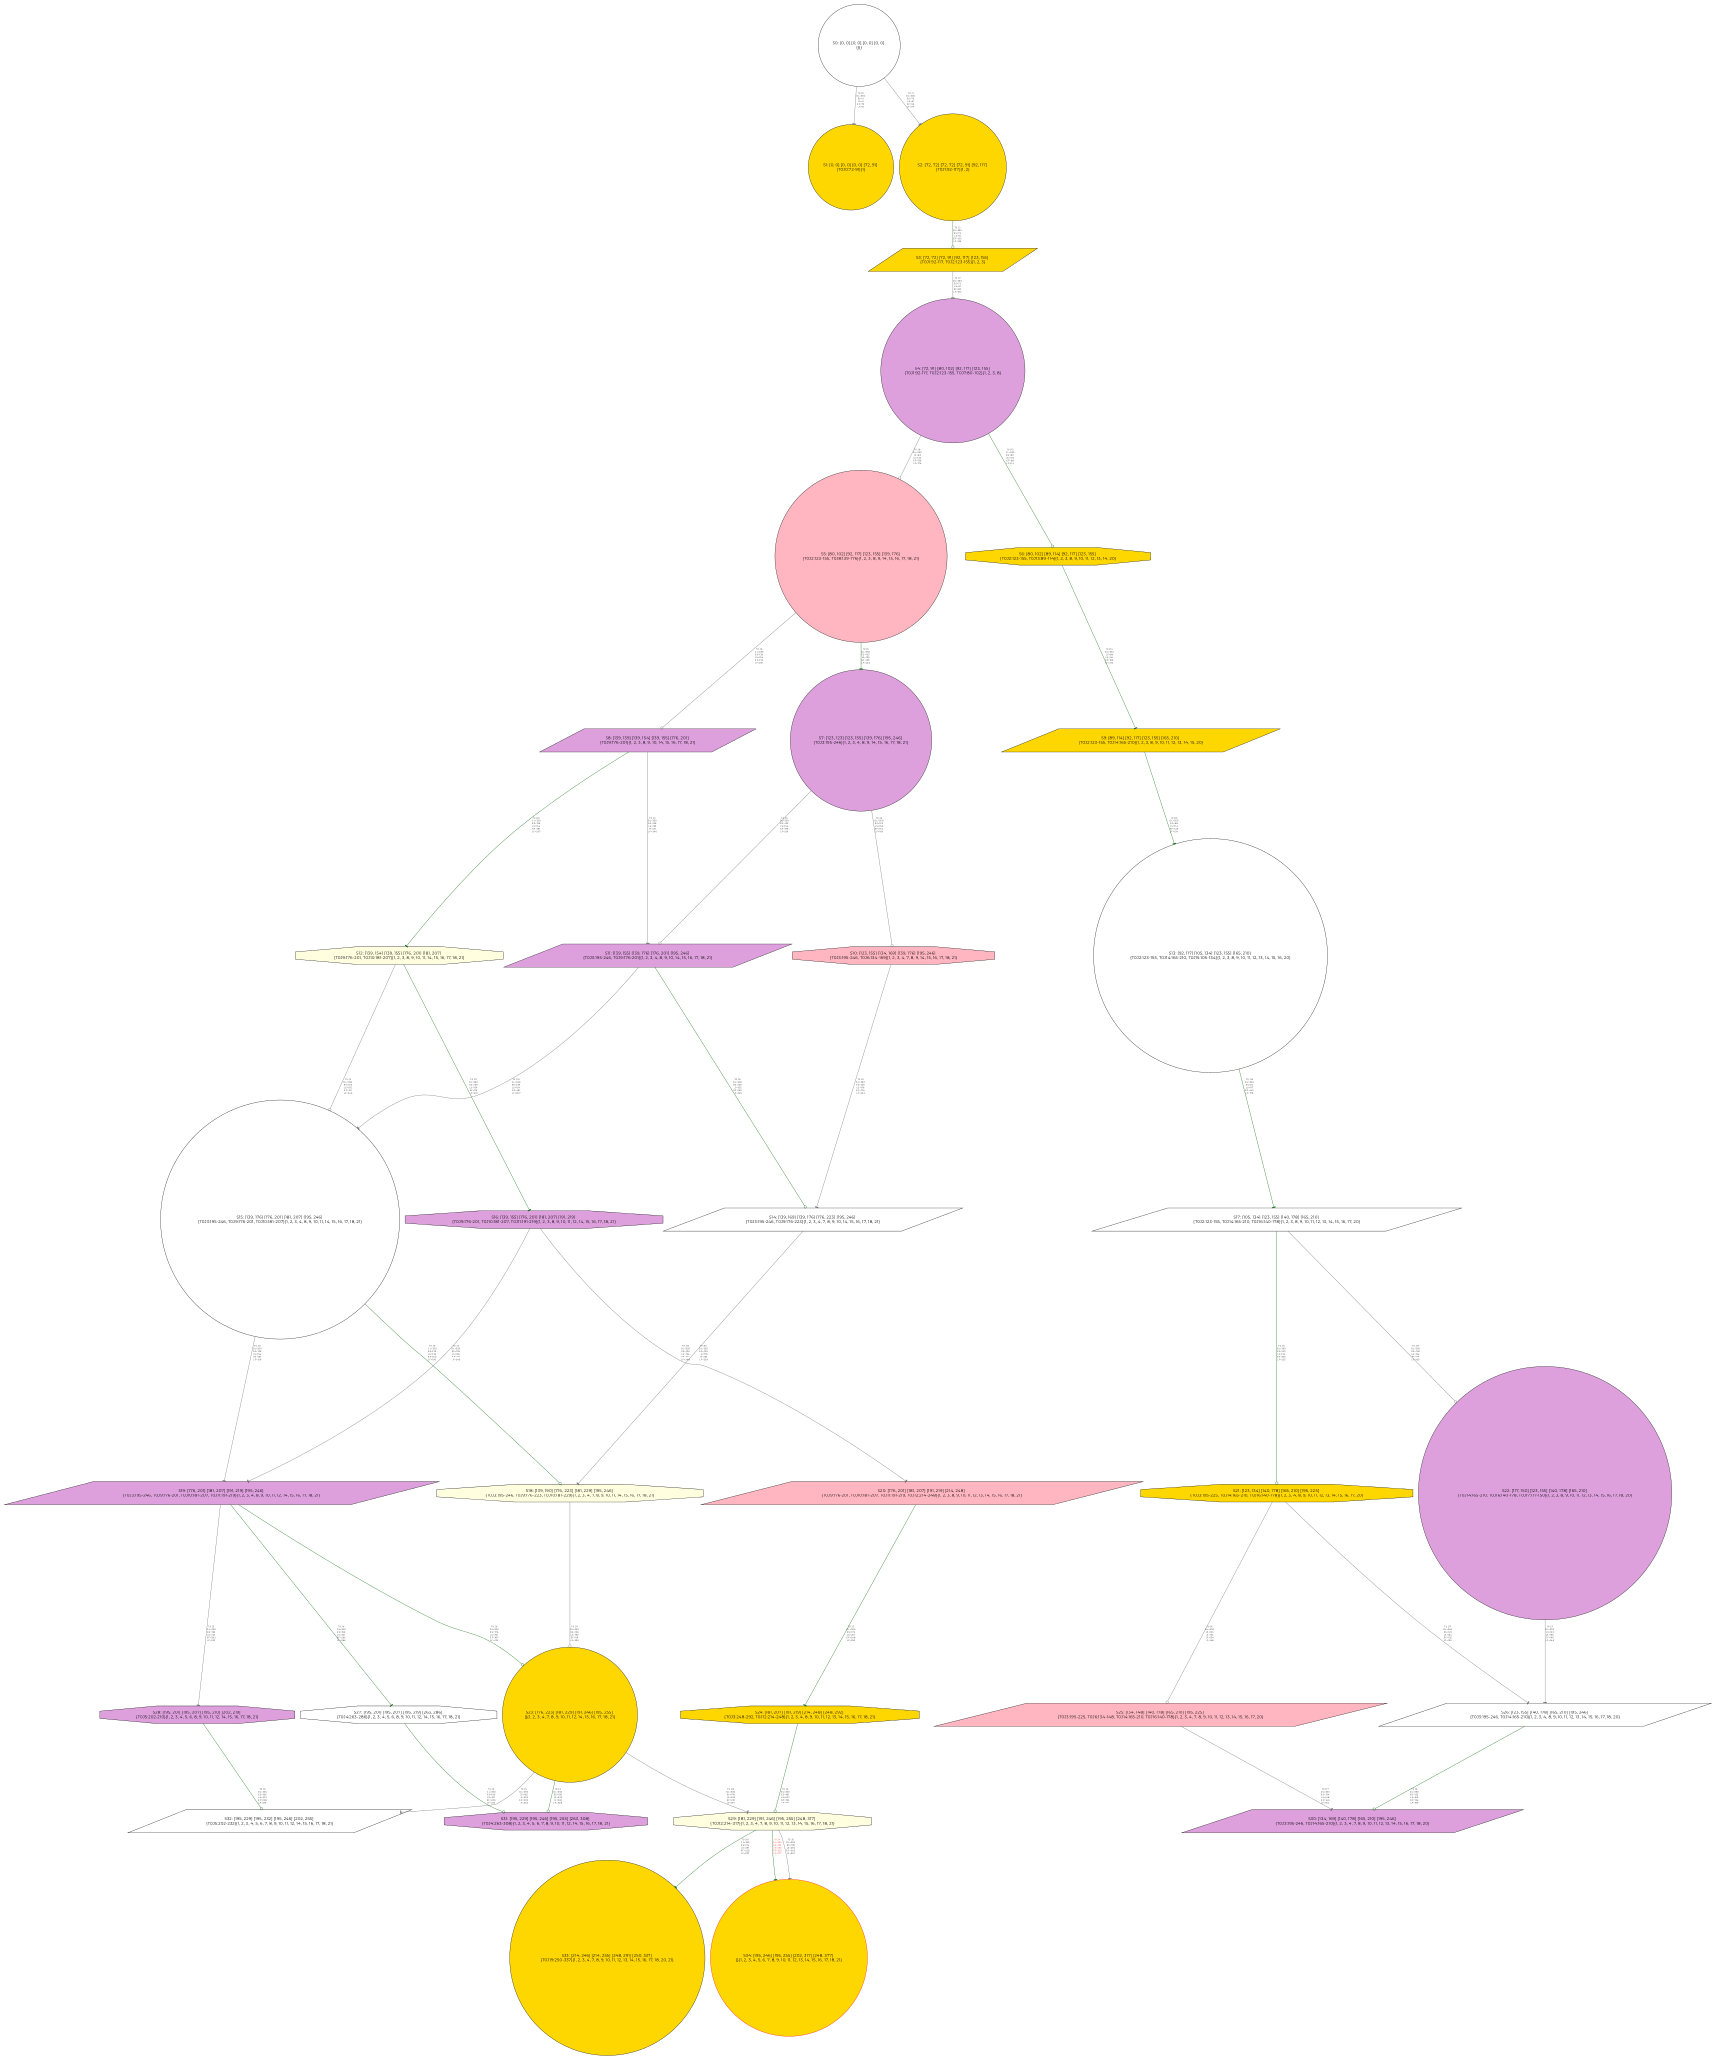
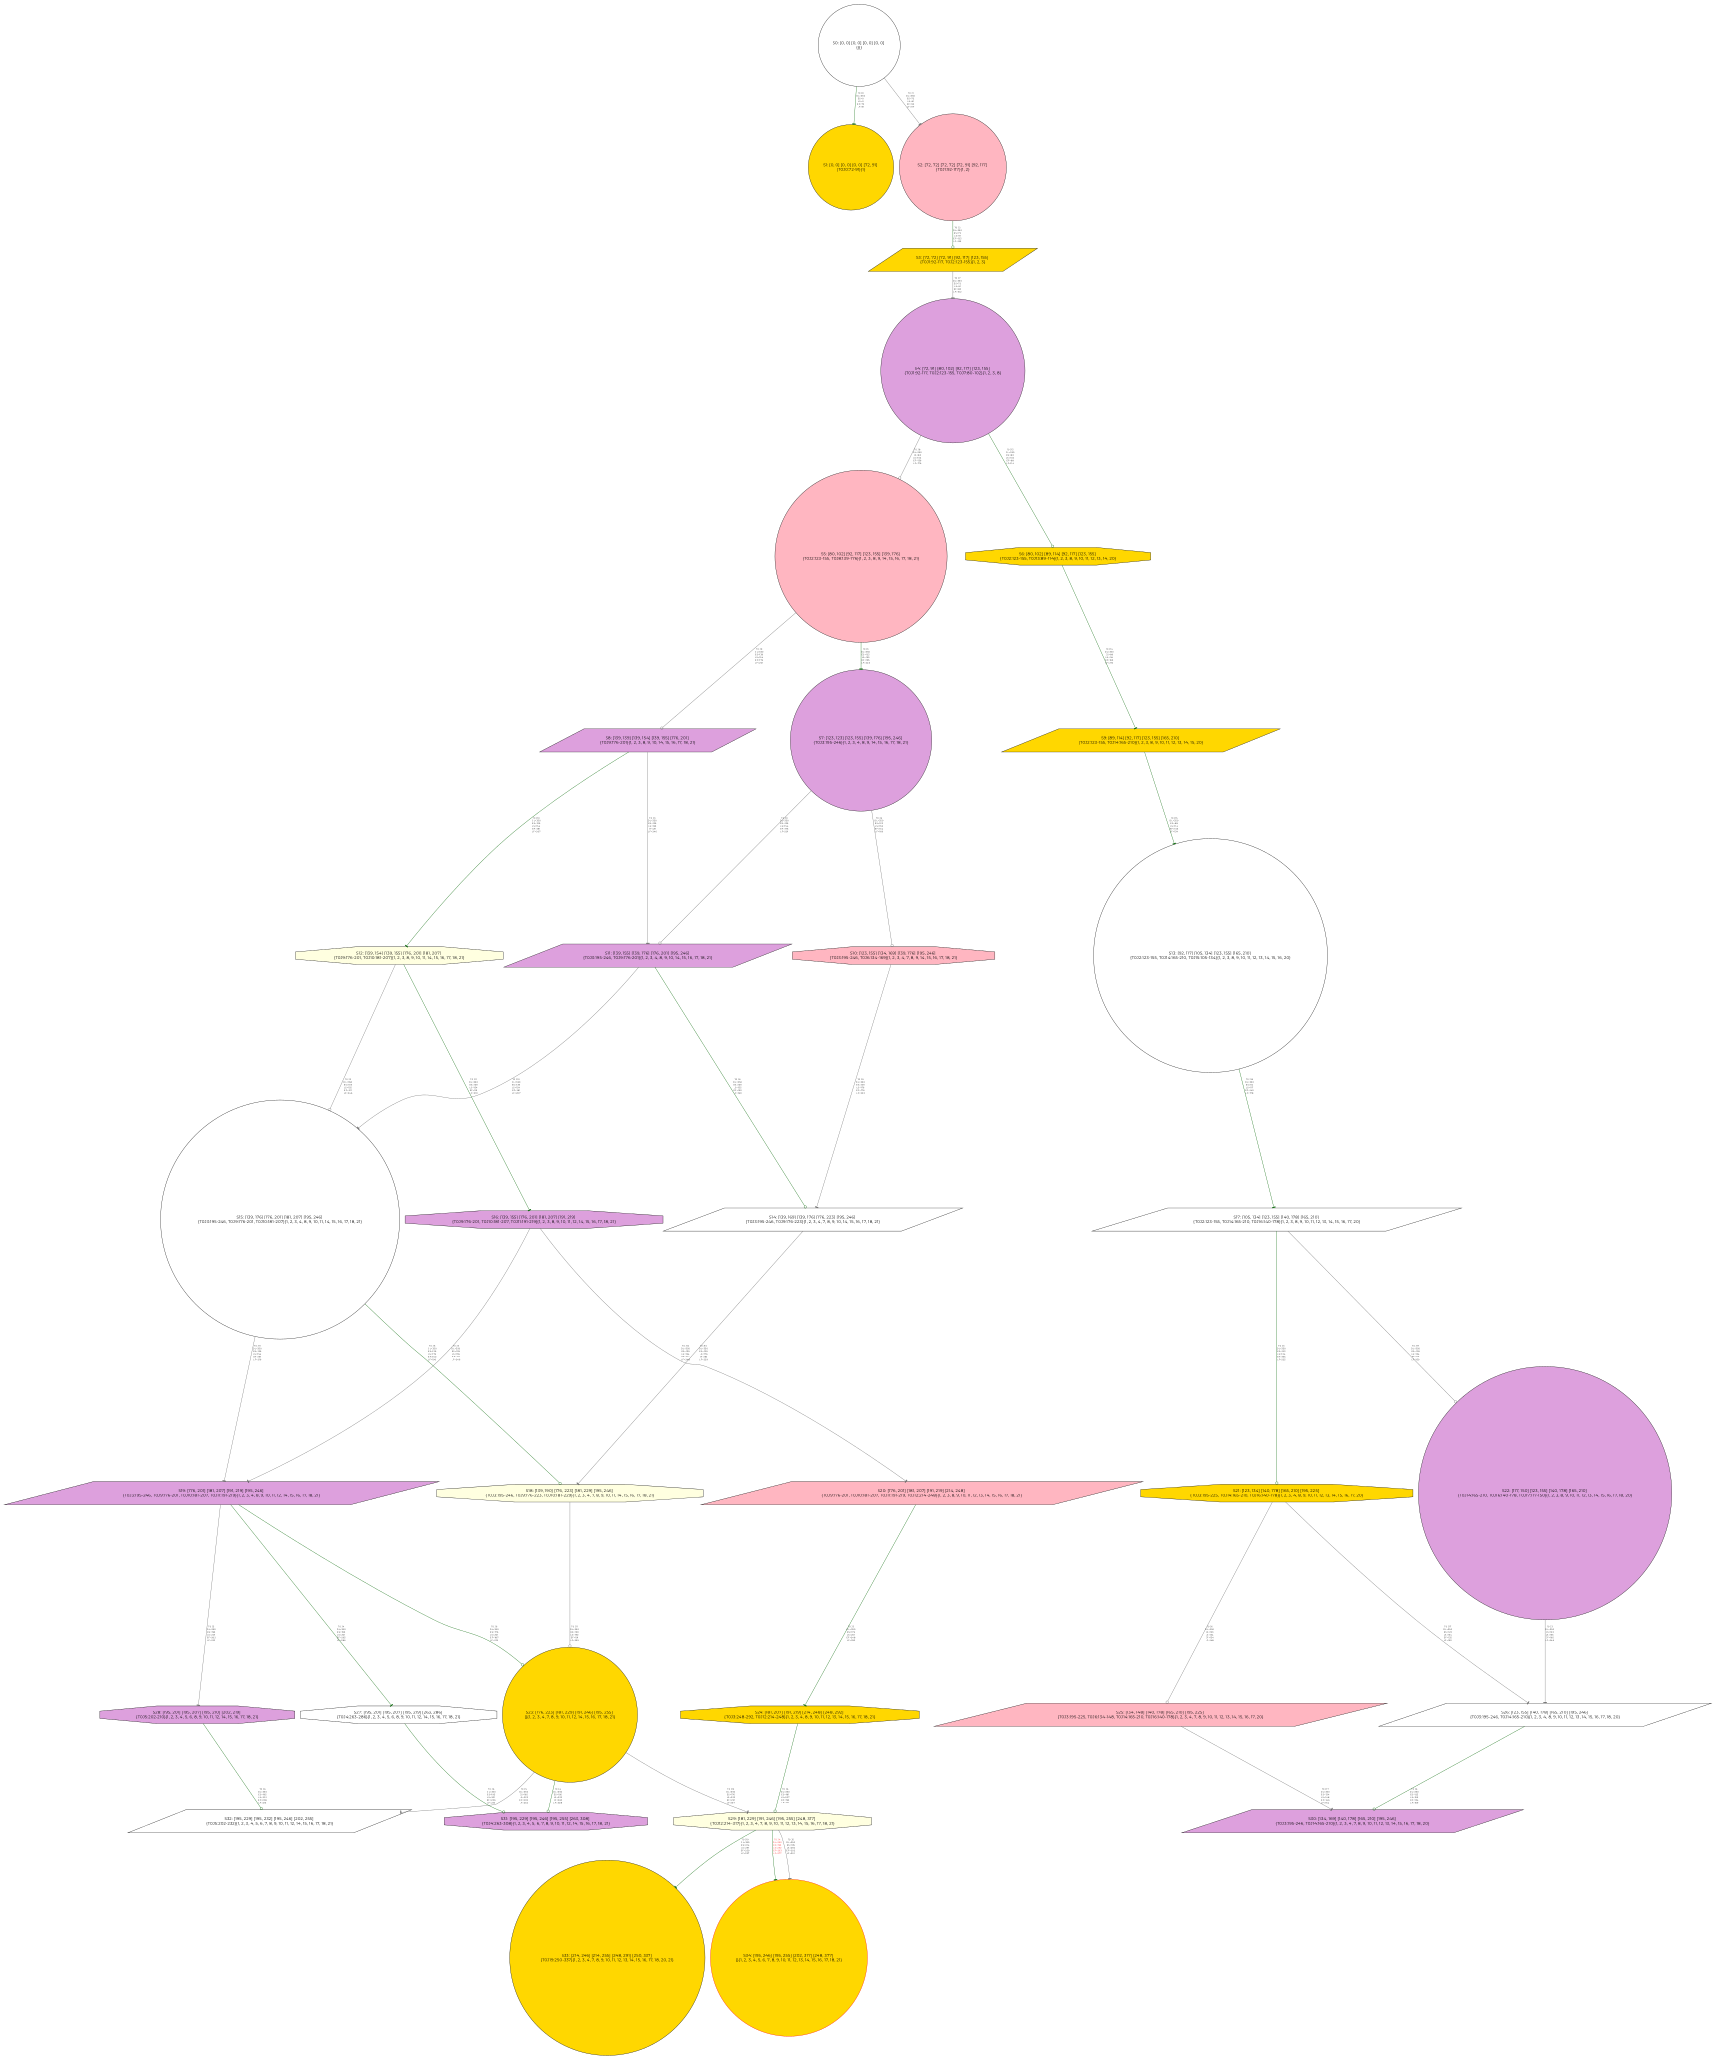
edge "S0: [0, 0] [0, 0] [0, 0] [0, 0] {}{}" -> "S1: [0, 0] [0, 0] [0, 0] [72, 91] {T0J0:72-91}{1}": color gray40 -> darkgreen
node "S2: [72, 72] [72, 72] [72, 91] [92, 117] {T0J1:92-117}{1, 2}": fillcolor gold -> lightpink
